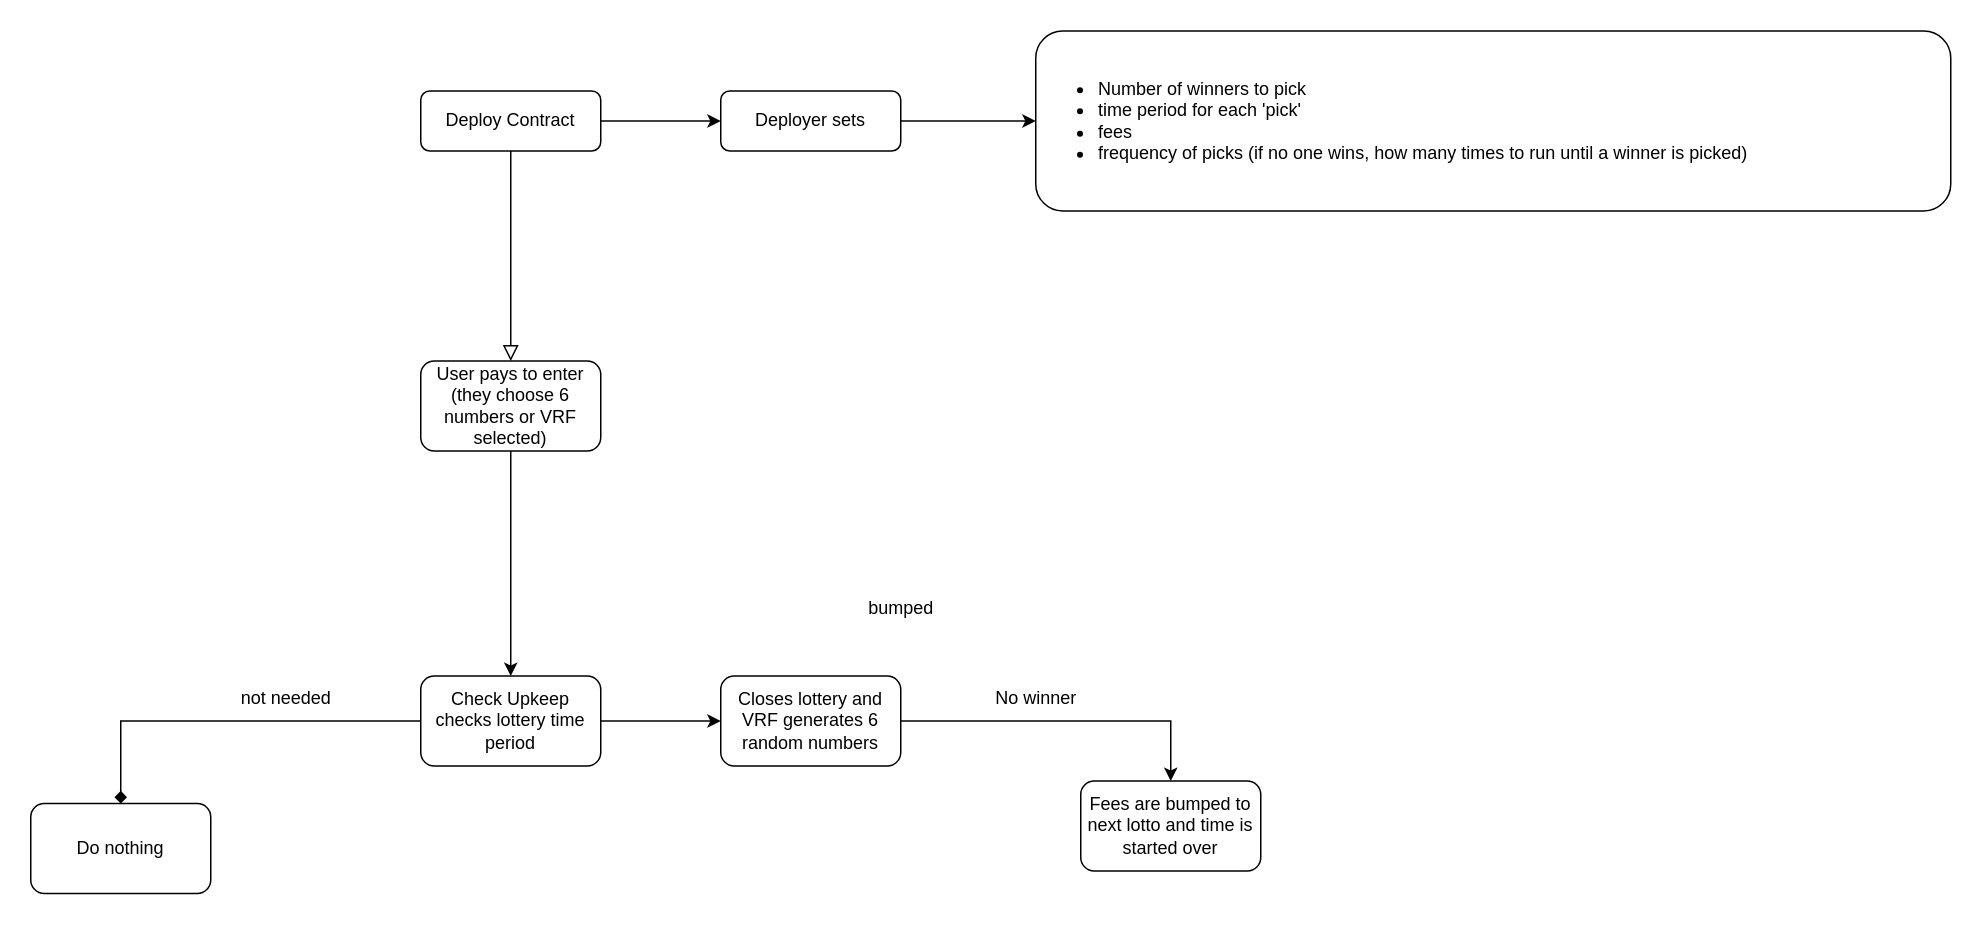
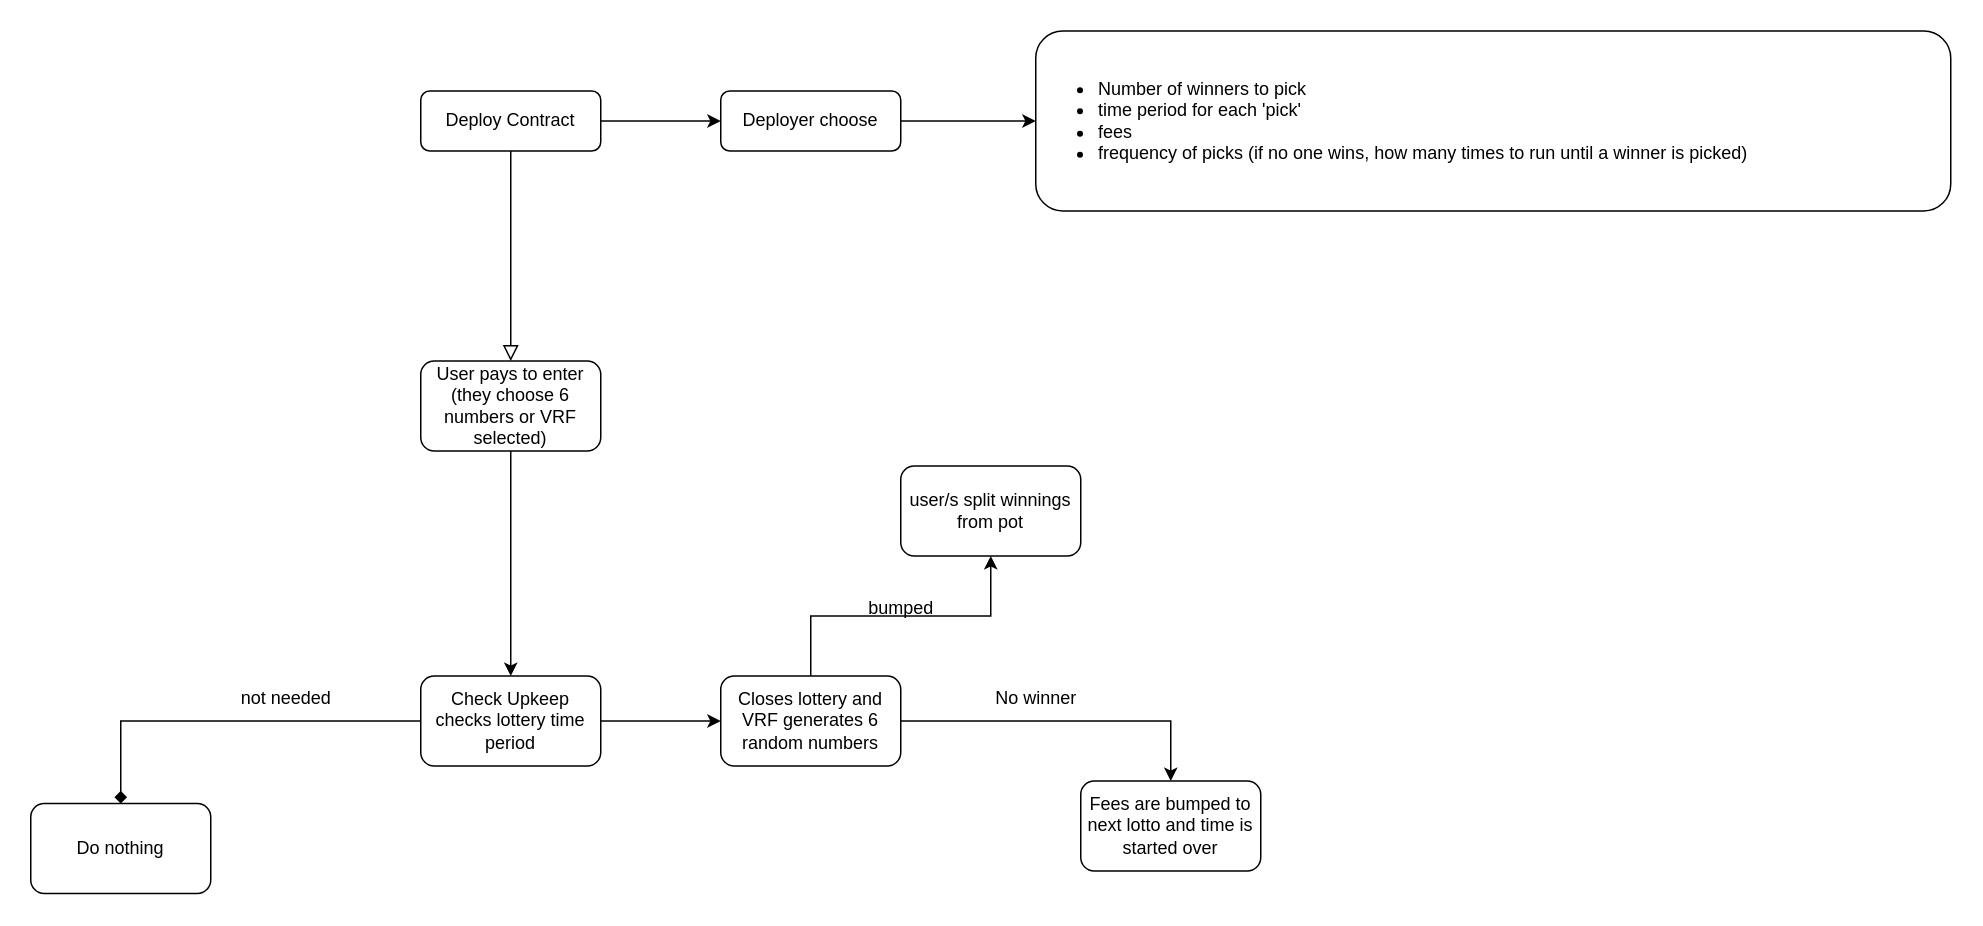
node "Deployer sets": label "Deployer sets" -> "Deployer choose"
node "user/s split winnings from pot": added
edge "Closes lottery and VRF generates 6 random numbers" -> "user/s split winnings from pot": added
